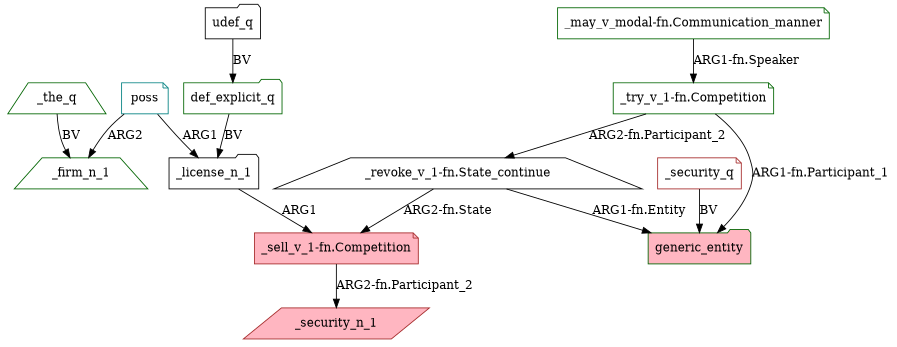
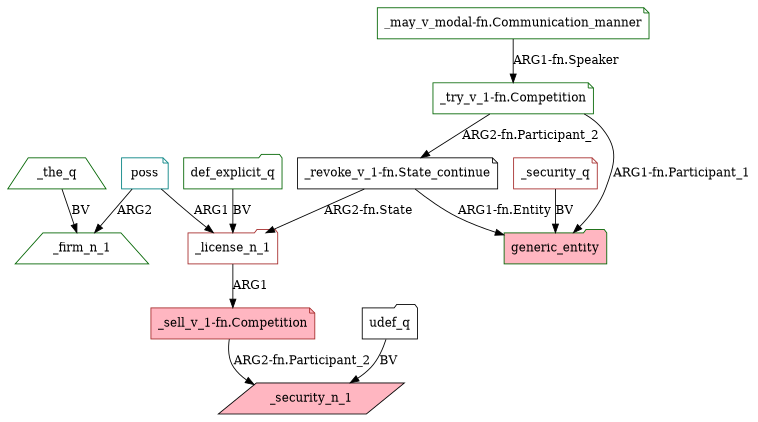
edge "udef_q" -> "def_explicit_q": now "udef_q" -> "_security_n_1"
node "_license_n_1": color black -> brown
node "_revoke_v_1-fn.State_continue": shape trapezium -> note
edge "_revoke_v_1-fn.State_continue" -> "_sell_v_1-fn.Competition": now "_revoke_v_1-fn.State_continue" -> "_license_n_1"
node "_security_n_1": color brown -> black
